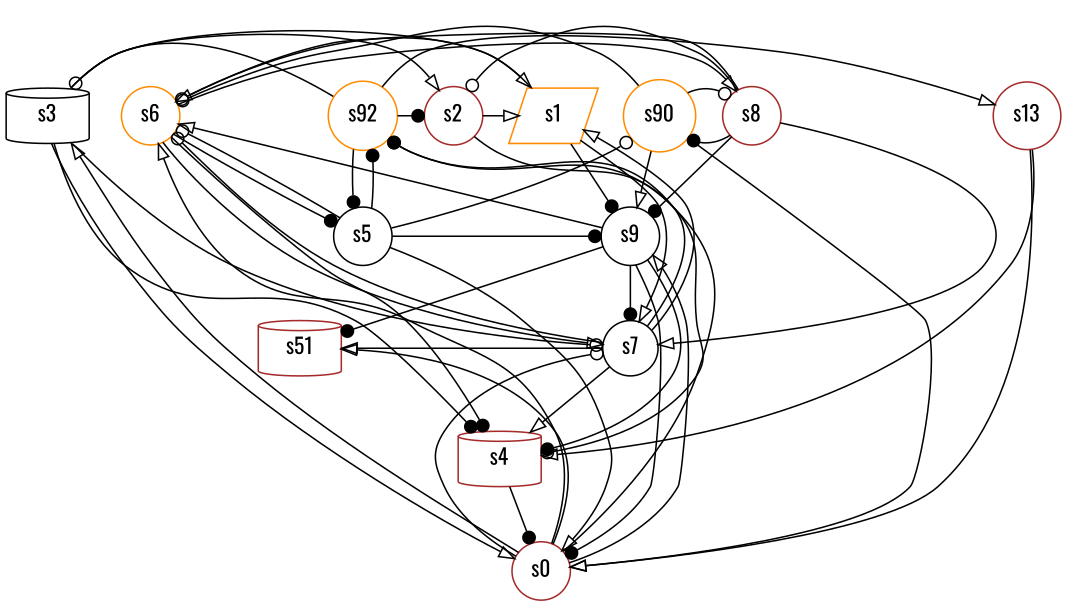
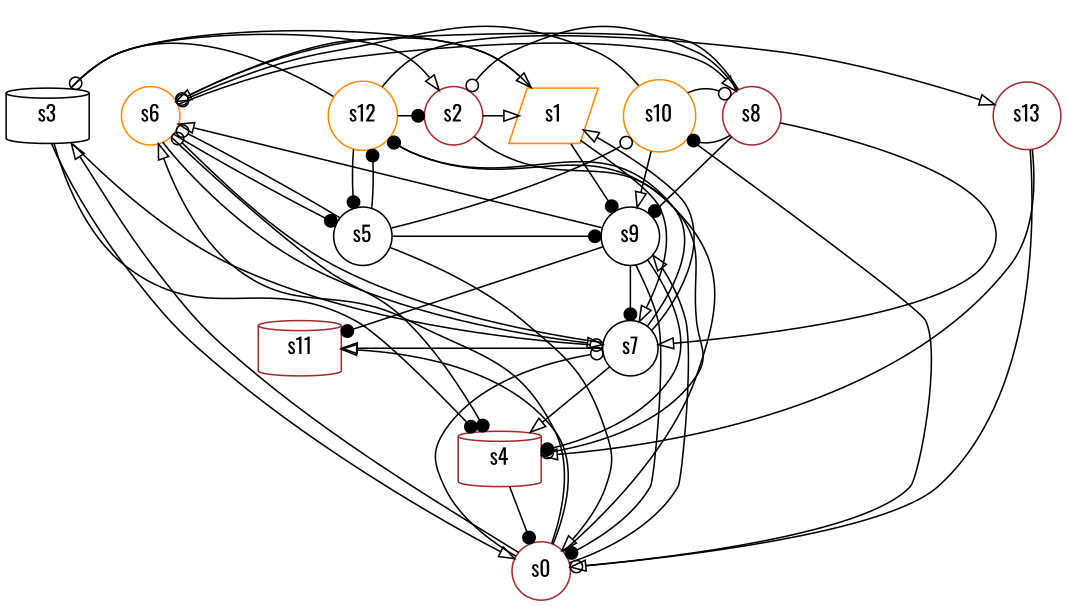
node "s92": label "s92" -> "s12"
node "s90": label "s90" -> "s10"
node "s51": label "s51" -> "s11"
edge "s13" -> "s0": arrowhead onormal -> odot
